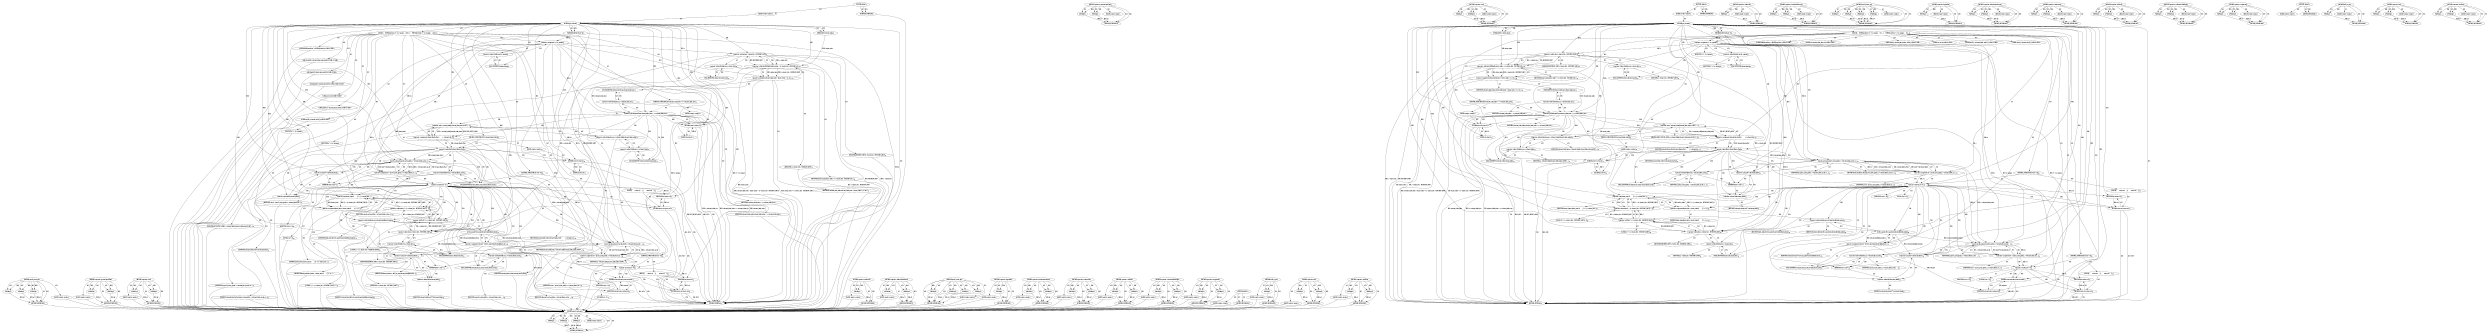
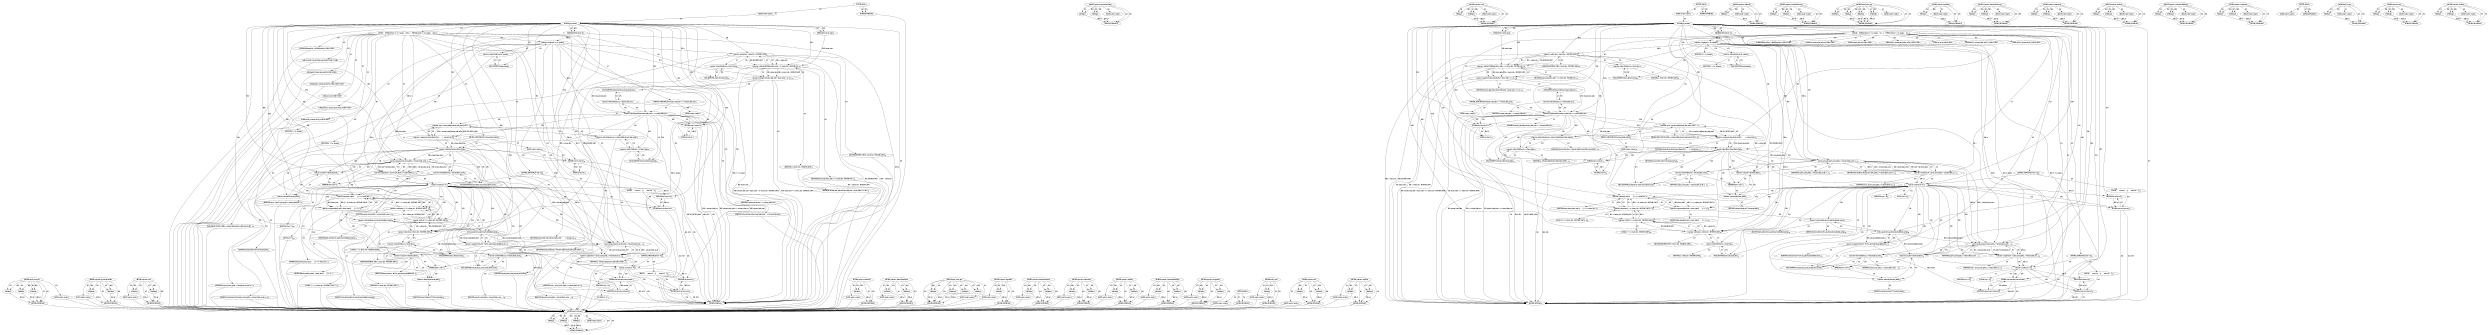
node "<(LOCAL,int block_index: int)<SUB>4</SUB>>": added
